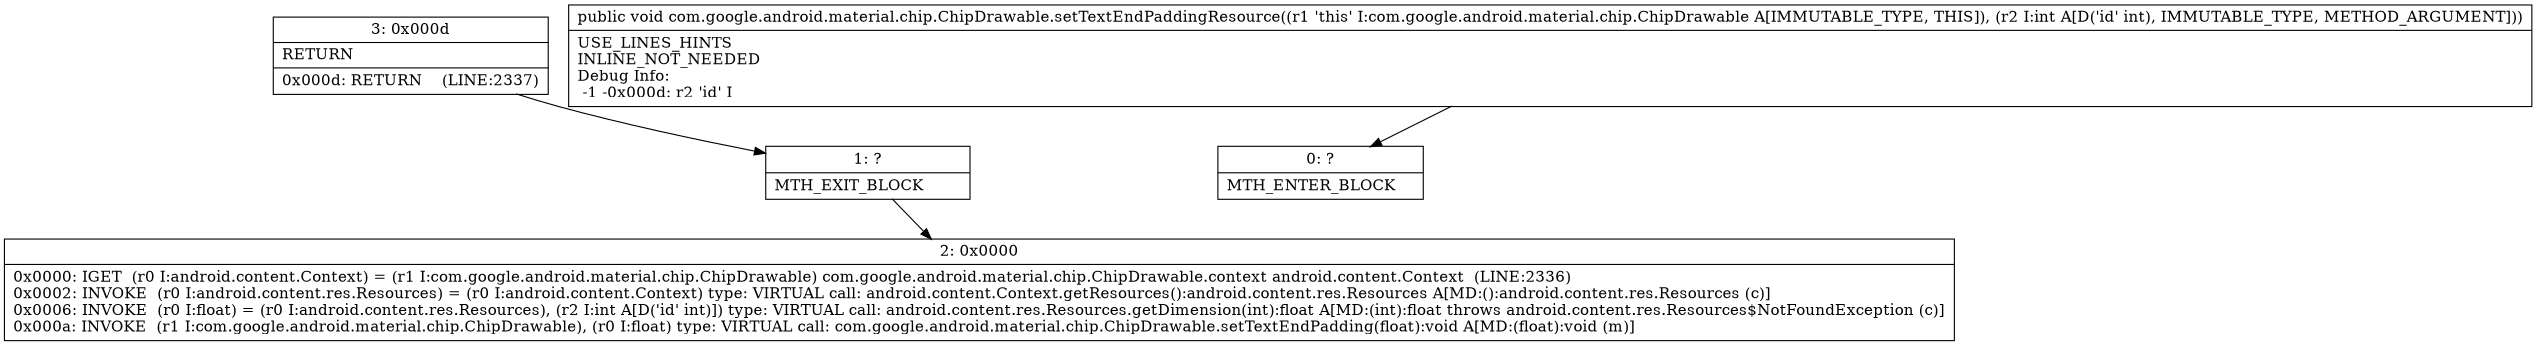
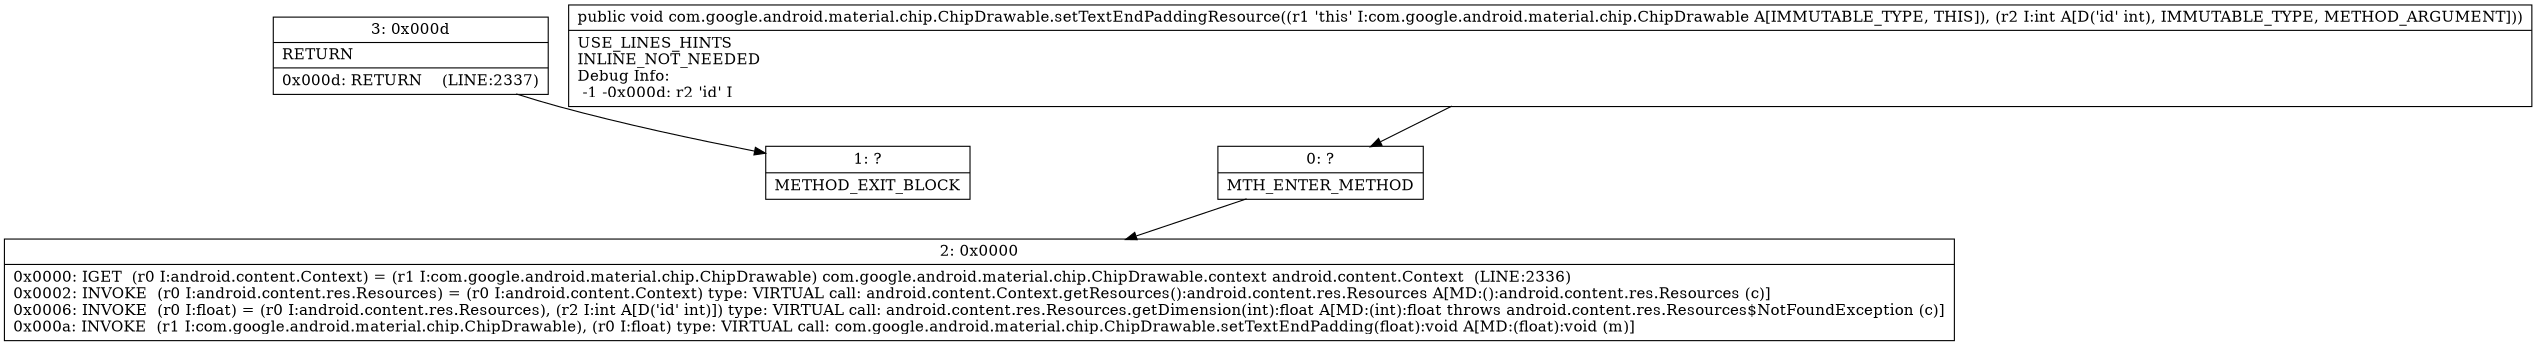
node "1: ?": text "MTH_EXIT_BLOCK" -> "METHOD_EXIT_BLOCK"
node "0: ?": text "MTH_ENTER_BLOCK" -> "MTH_ENTER_METHOD"
edge "1: ?" -> "2: 0x0000": now "0: ?" -> "2: 0x0000"
